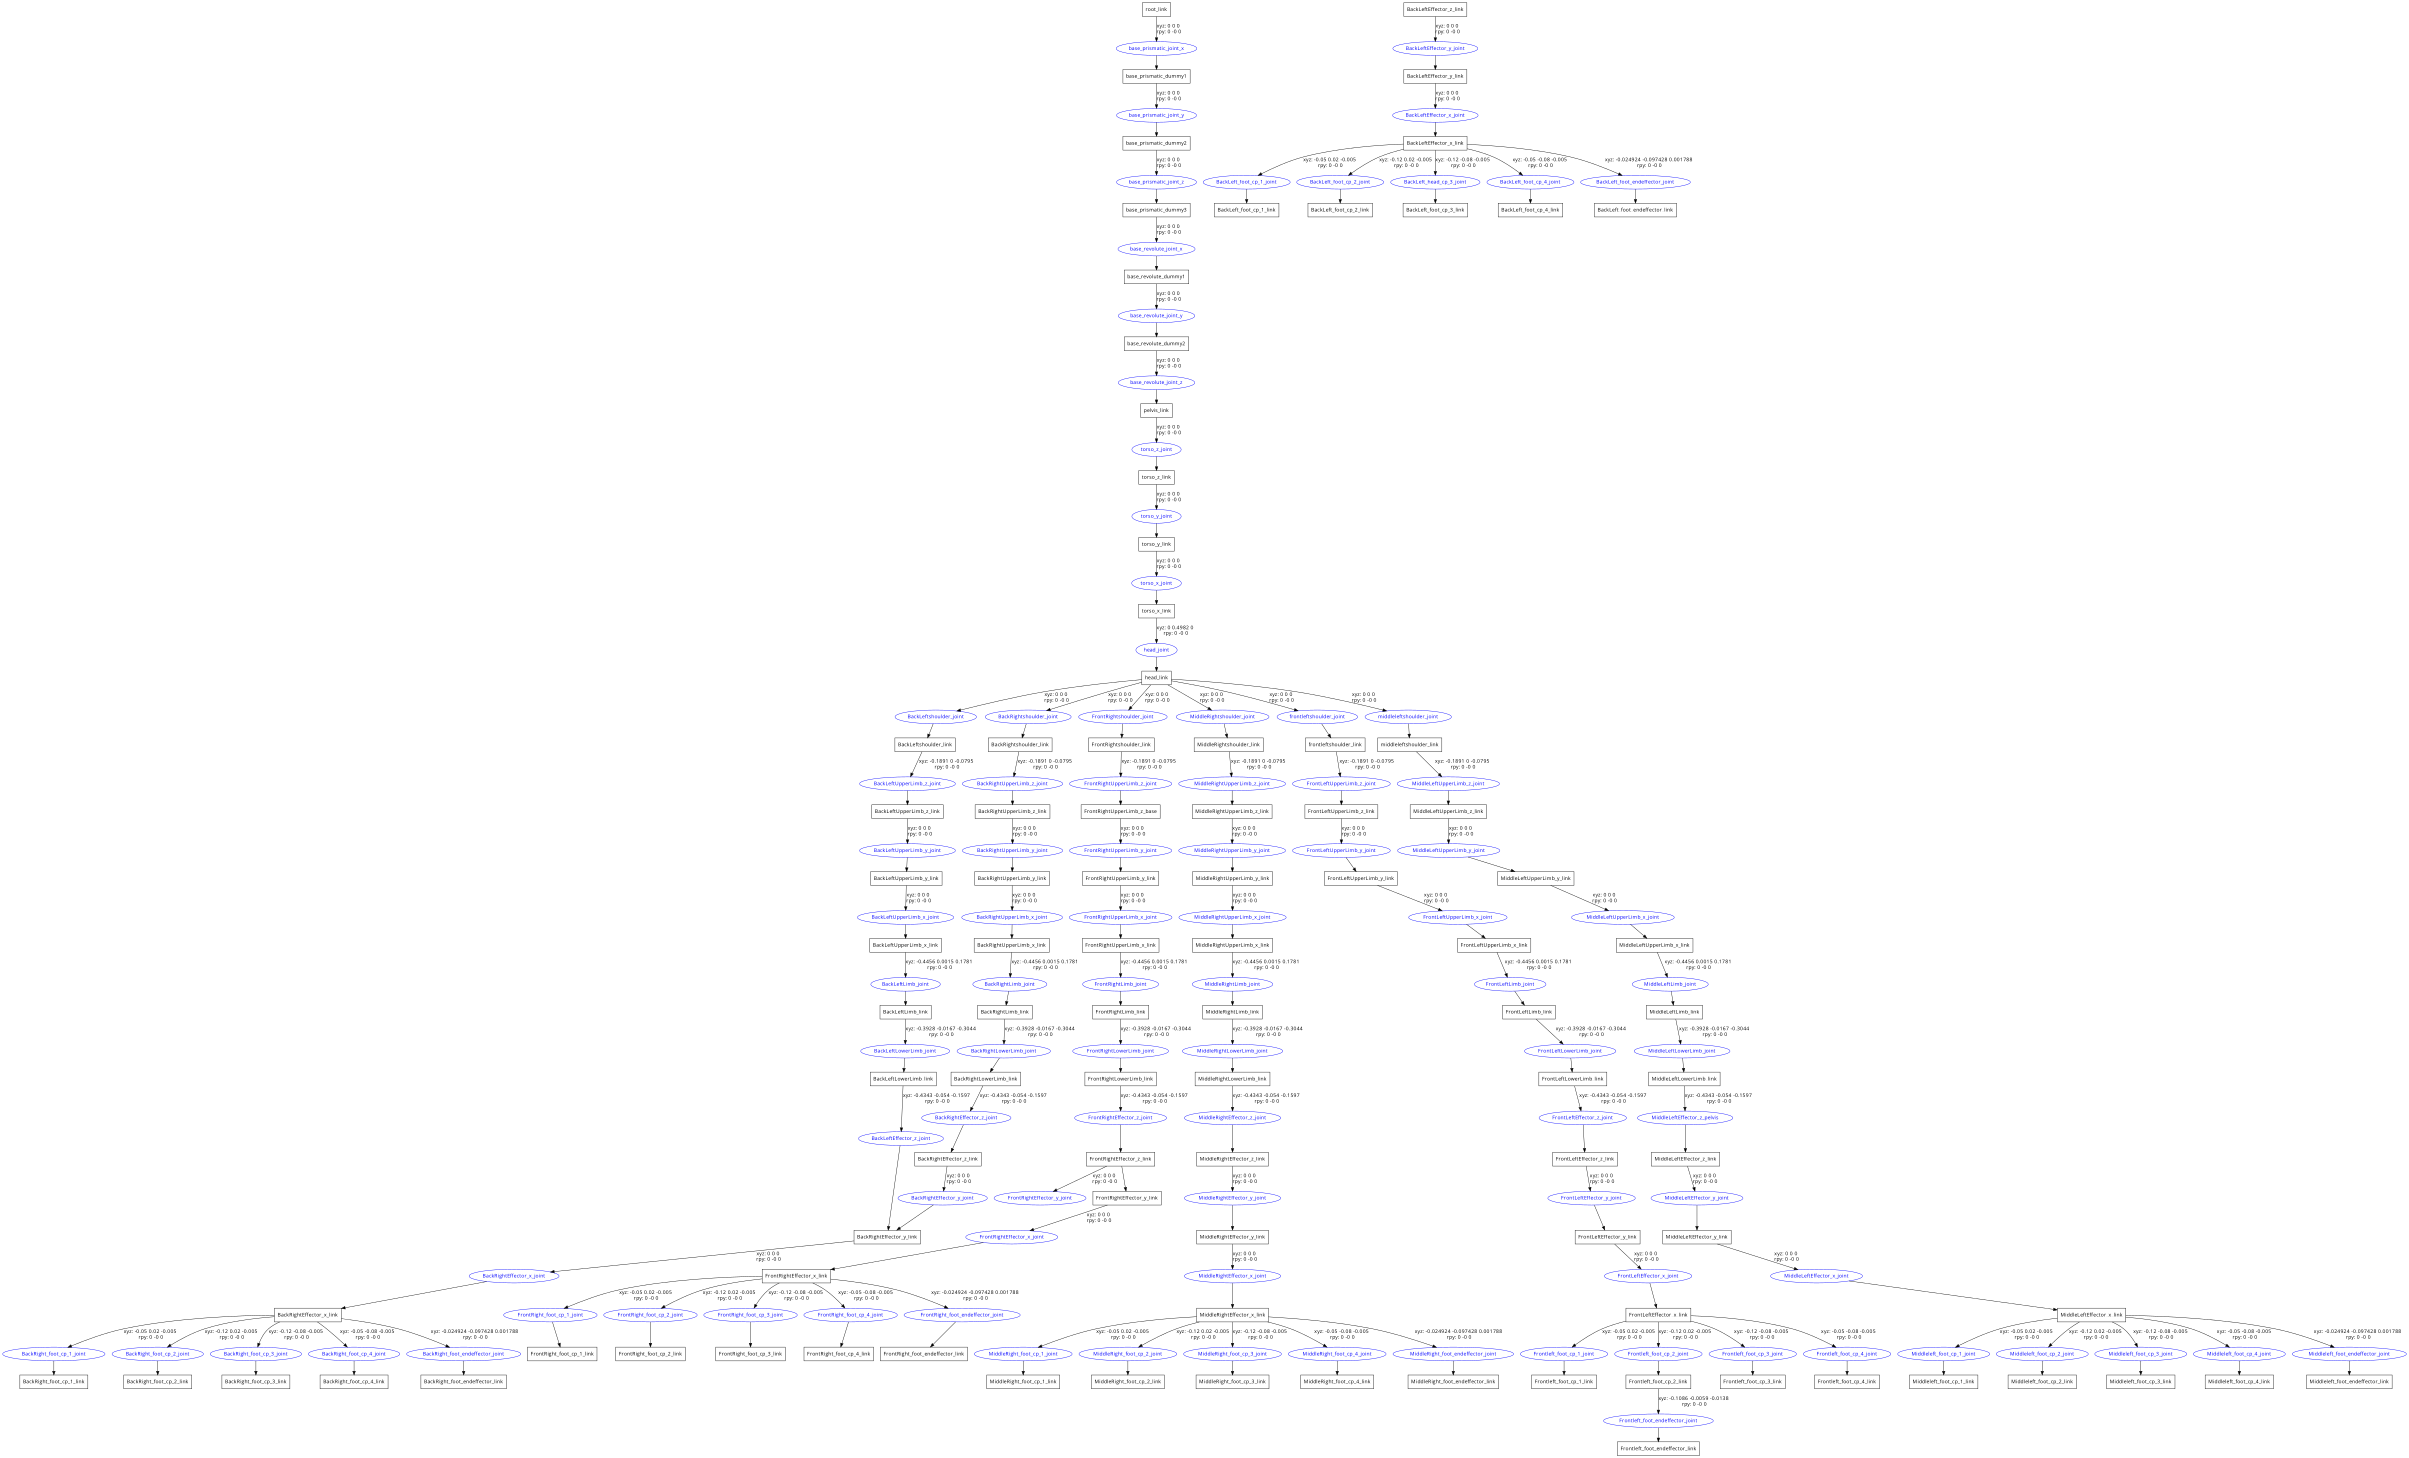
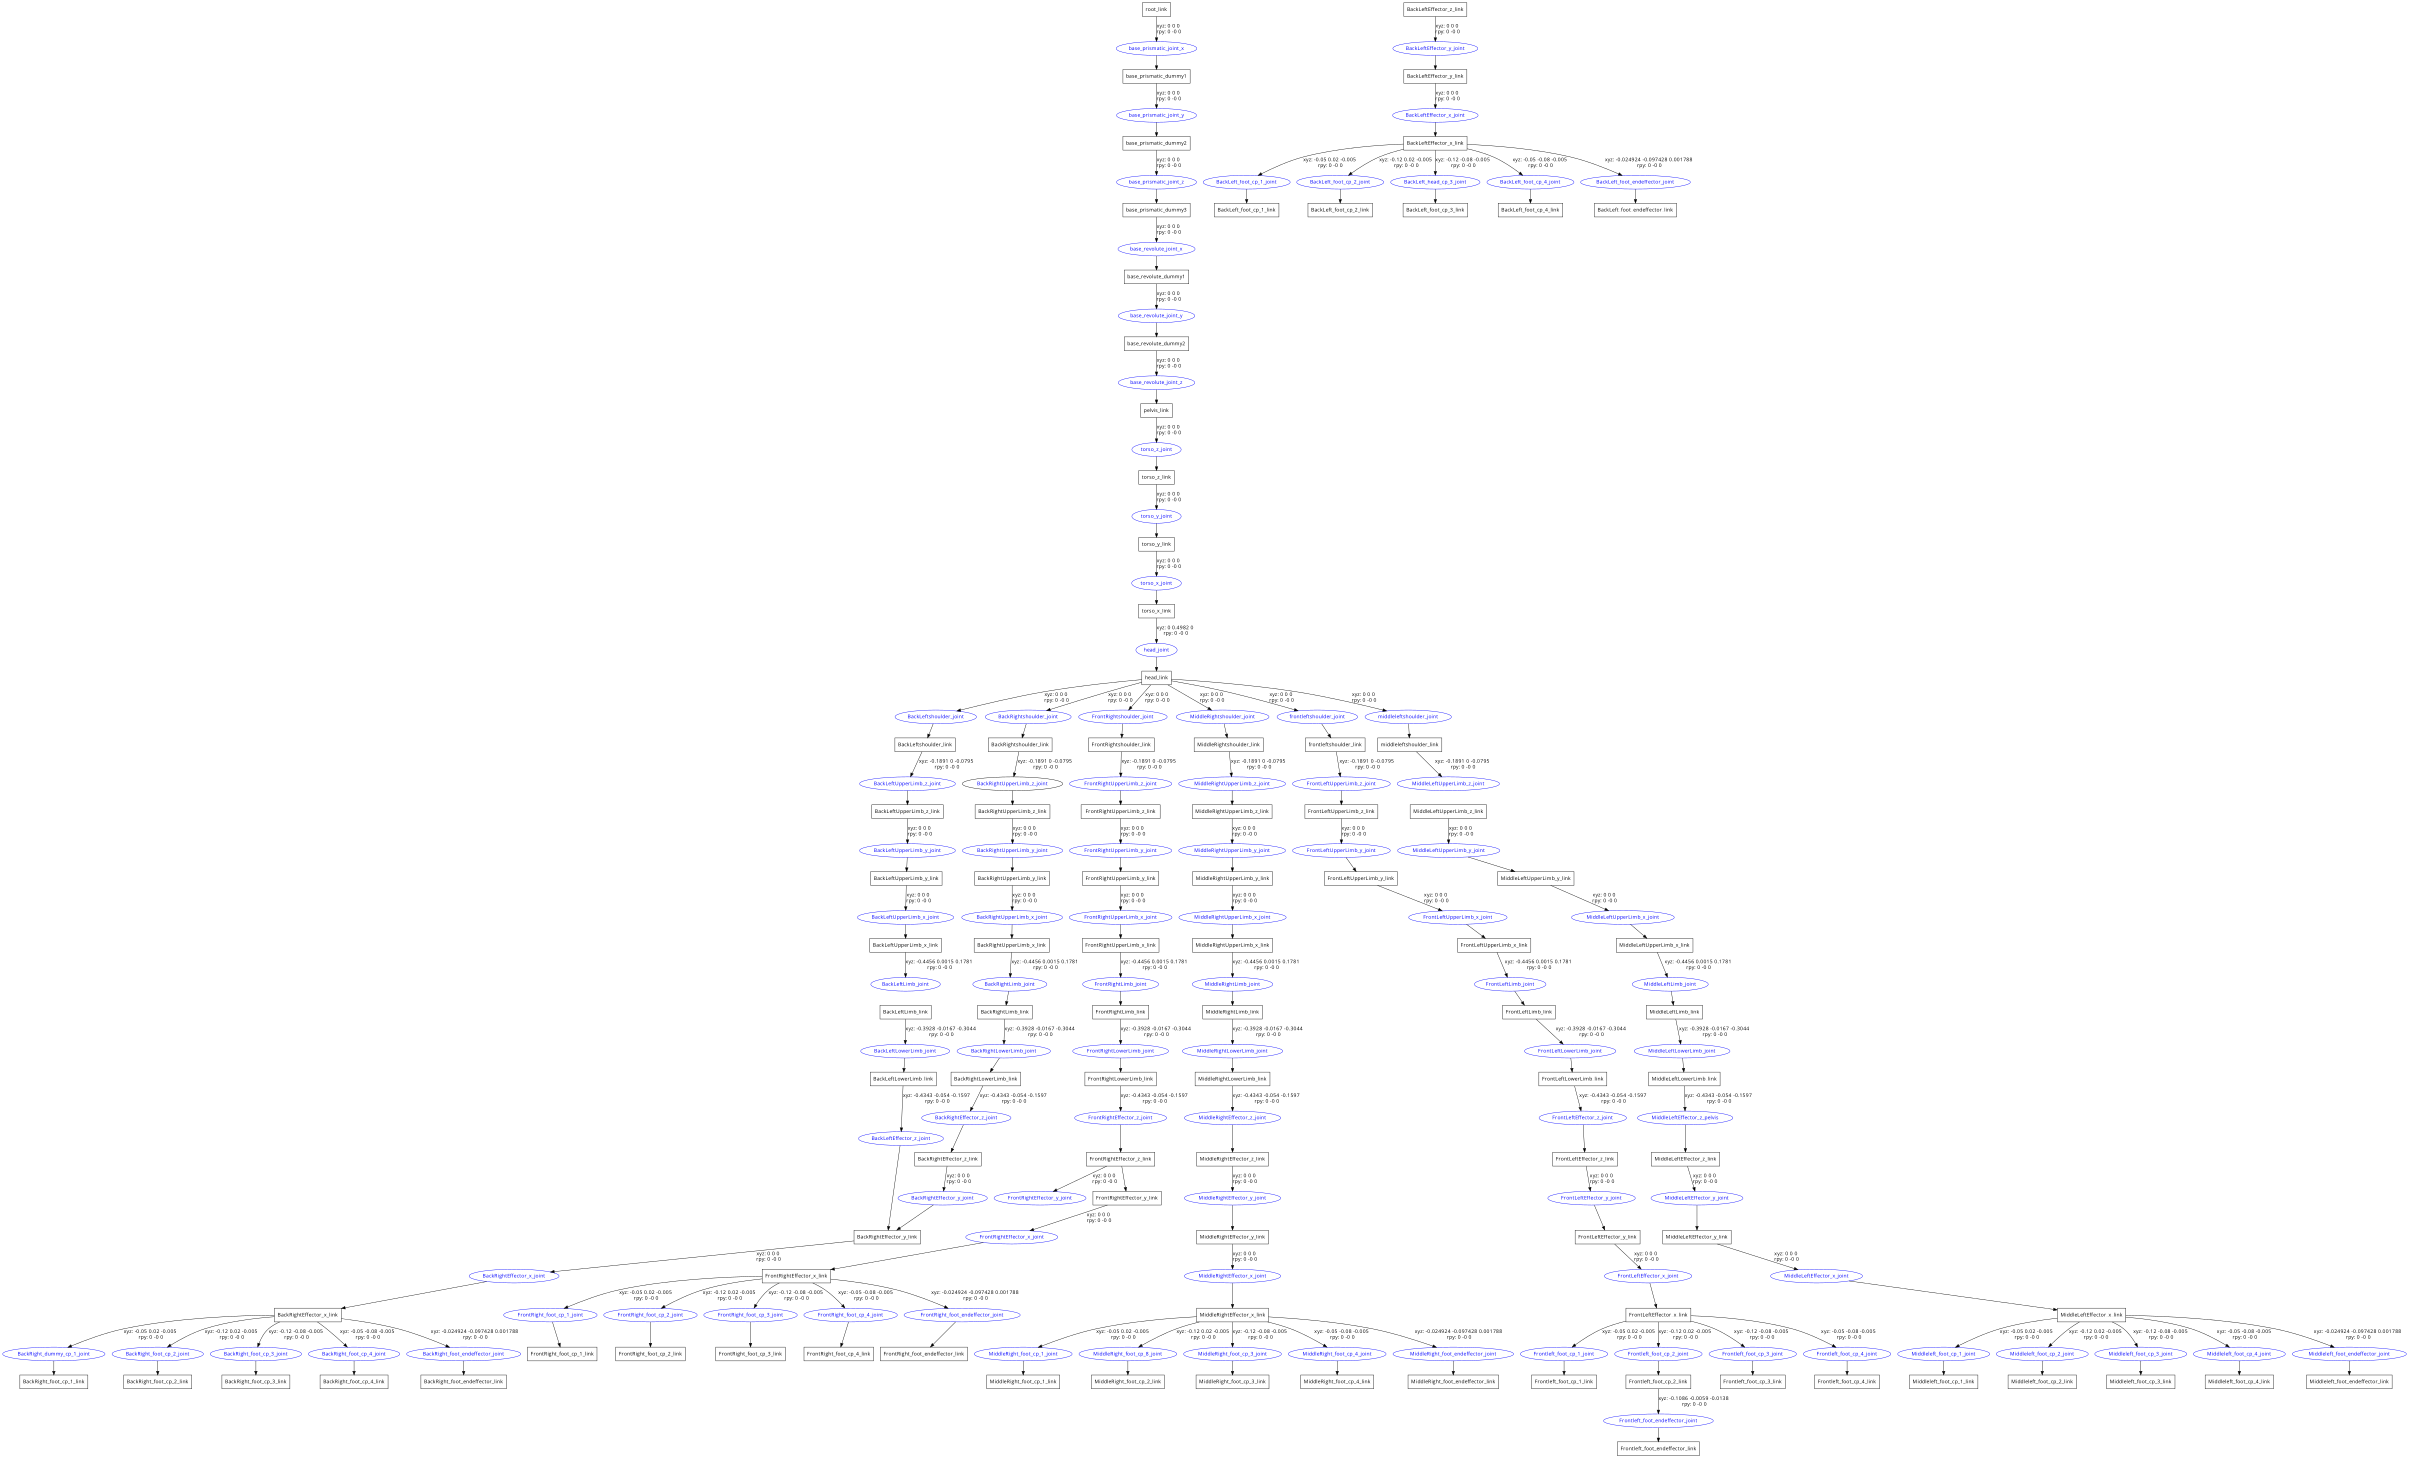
node "BackRightUpperLimb_z_joint": color blue -> black
edge "MiddleLeftUpperLimb_z_joint" -> "MiddleLeftUpperLimb_z_link": removed
node "FrontRightUpperLimb_z_base": label "FrontRightUpperLimb_z_base" -> "FrontRightUpperLimb_z_link"
edge "BackLeftLimb_joint" -> "BackLeftLimb_link": removed
node "BackRight_foot_cp_1_joint": label "BackRight_foot_cp_1_joint" -> "BackRight_dummy_cp_1_joint"
node "MiddleRight_foot_cp_2_joint": label "MiddleRight_foot_cp_2_joint" -> "MiddleRight_foot_cp_8_joint"
